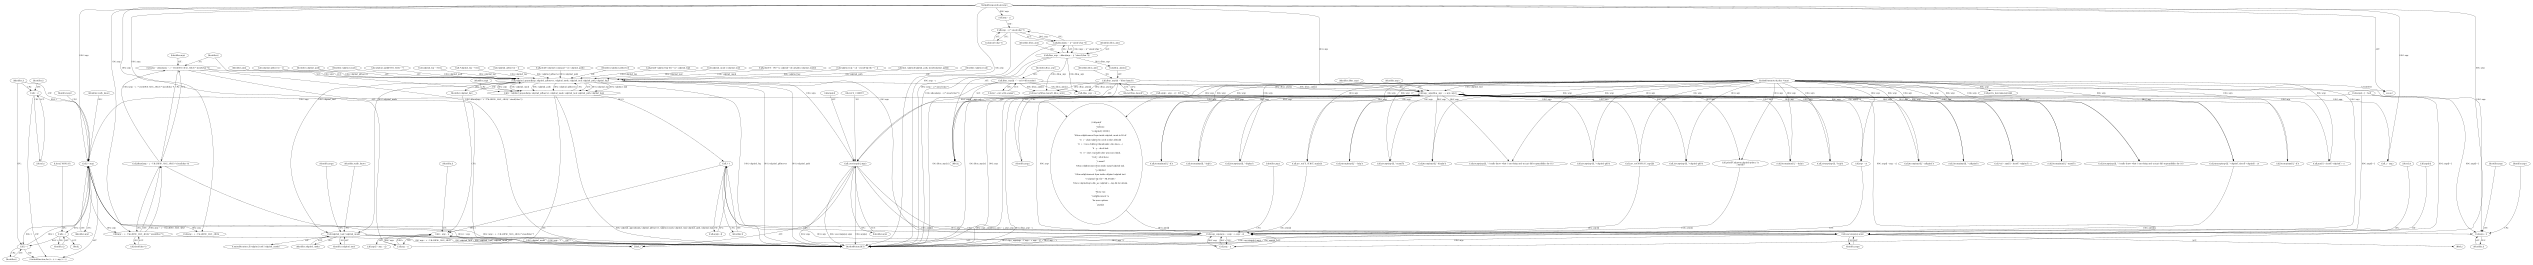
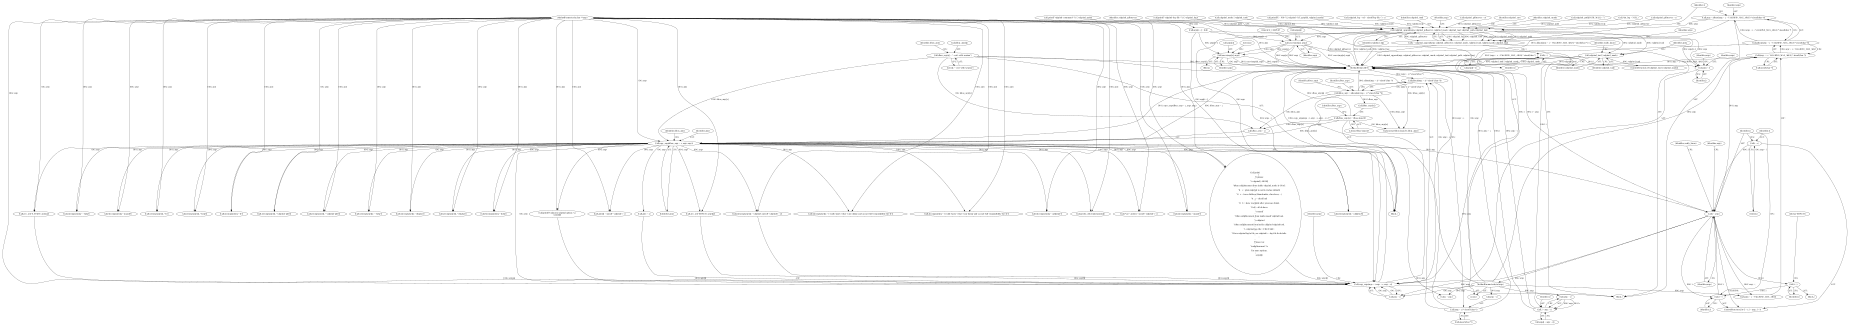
edge "(MethodParameterIn,int argc)" -> "(Call,i < argc)": reversed
node "(Call,dbus_argv[1])": added
node "(Call,dbus_argv = alloca((argc + 3) * sizeof (char *)))": label "(Call,dbus_argv = alloca((argc + 3) * sizeof (char *)))" -> "(Call,dbus_argv = alloca((strcmp + 3) * sizeof (char *)))"
node "(Identifier,valgrind_path)": label "(Identifier,valgrind_path)" -> "(Identifier,valgrind_env)"
node "(Call,valgrind_log = NULL)": removed
node "(Call,*valgrind_log = NULL)": label "(Call,*valgrind_log = NULL)" -> "(Call,*int_log = NULL)"
node "(Call,find_valgrind(valgrind_path, sizeof(valgrind_path)))": removed
edge "(MethodParameterIn,char **argv)" -> "(Call,copy_args(dbus_argv + 2, argv, argc))": label "DDG: valgrind_tool" -> "DDG: argv"
edge "(MethodParameterIn,char **argv)" -> "1000117": label "VALGRIND: " -> "AST: "
node "(Call,args[i + argc - 1] = NULL)": removed
edge "(MethodParameterIn,char **argv)" -> "(Call,argv + 0)": now "(MethodParameterIn,char **argv)" -> "(Call,args[i++] = buf)"
edge "(Literal,1)" -> "(Call,i = 1)": label "AST: " -> "DDG: args + i"
edge "(Call,alloca((argc + 3) * sizeof (char *)))" -> "(MethodReturn,RET)": reversed
edge "(Call,dbus_argv + 2)" -> "(Call,copy_args(dbus_argv + 2, argv, argc))": added, label "AST:"
edge "(Call,copy_args(dbus_argv + 2, argv, argc))" -> "(Call,prefix_determine(argv[0]))": added, label "DDG: argv"
edge "(Call,args + i)" -> "(Call,copy_args(args + i, argv + 1, argc - 1))": added, label "AST:"
edge "(Identifier,valgrind_log)" -> "(Call,i + argc - 1)": now "(Call,args[i + argc - 1])" -> "(Call,i + argc - 1)"
edge "(Call,argc + 2 + VALGRIND_MAX_ARGS)" -> "(Call,(argc + 2 + VALGRIND_MAX_ARGS) * sizeof(char *))": added, label "AST:"
edge "(Call,i < argc)" -> "(Call,argc + 2 + VALGRIND_MAX_ARGS)": label "DDG: argc" -> "DDG: argc + 3"
edge "(Call,i < argc)" -> "(ControlStructure,for (i = 1; i < argc; i++))": label "AST: " -> "VALGRIND: "
edge "(Call,valgrind_tool || valgrind_mode)" -> "(ControlStructure,if (valgrind_tool || valgrind_mode))": label "AST: " -> "DDG: valgrind_tool"
